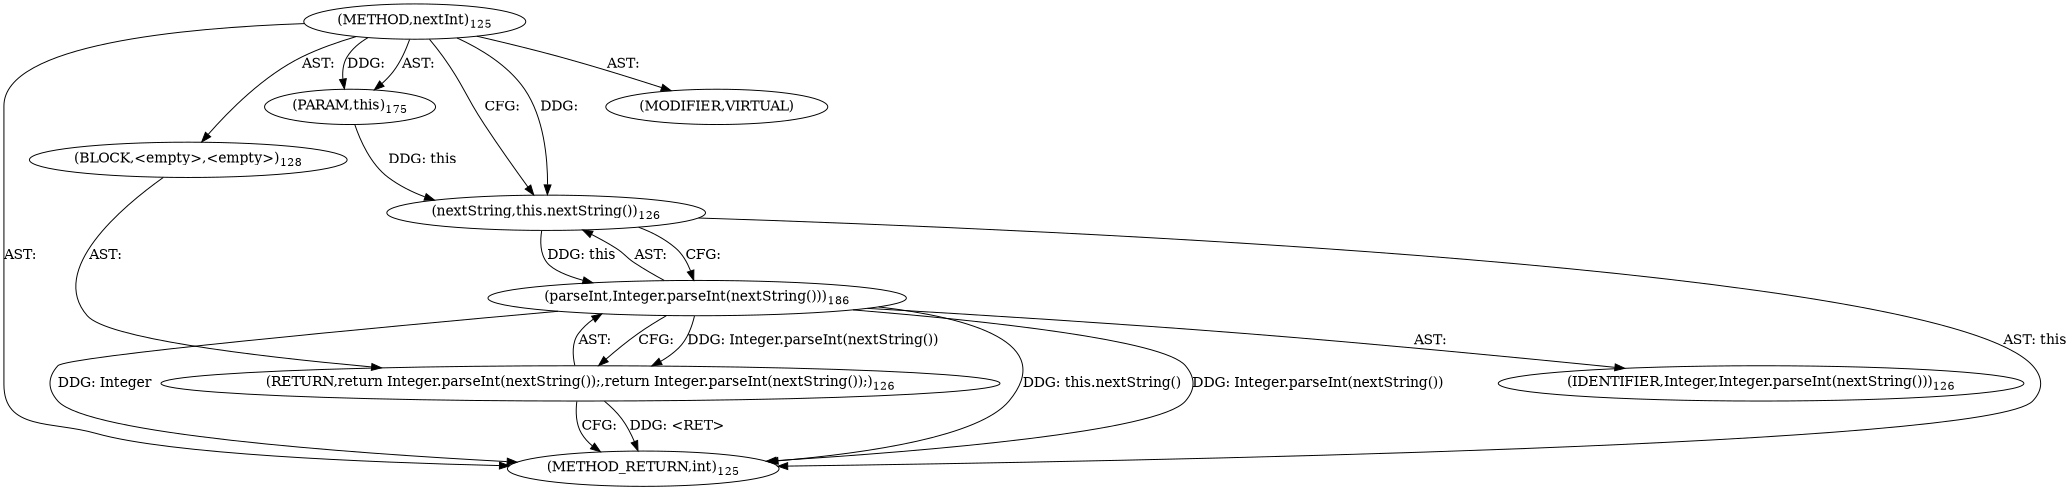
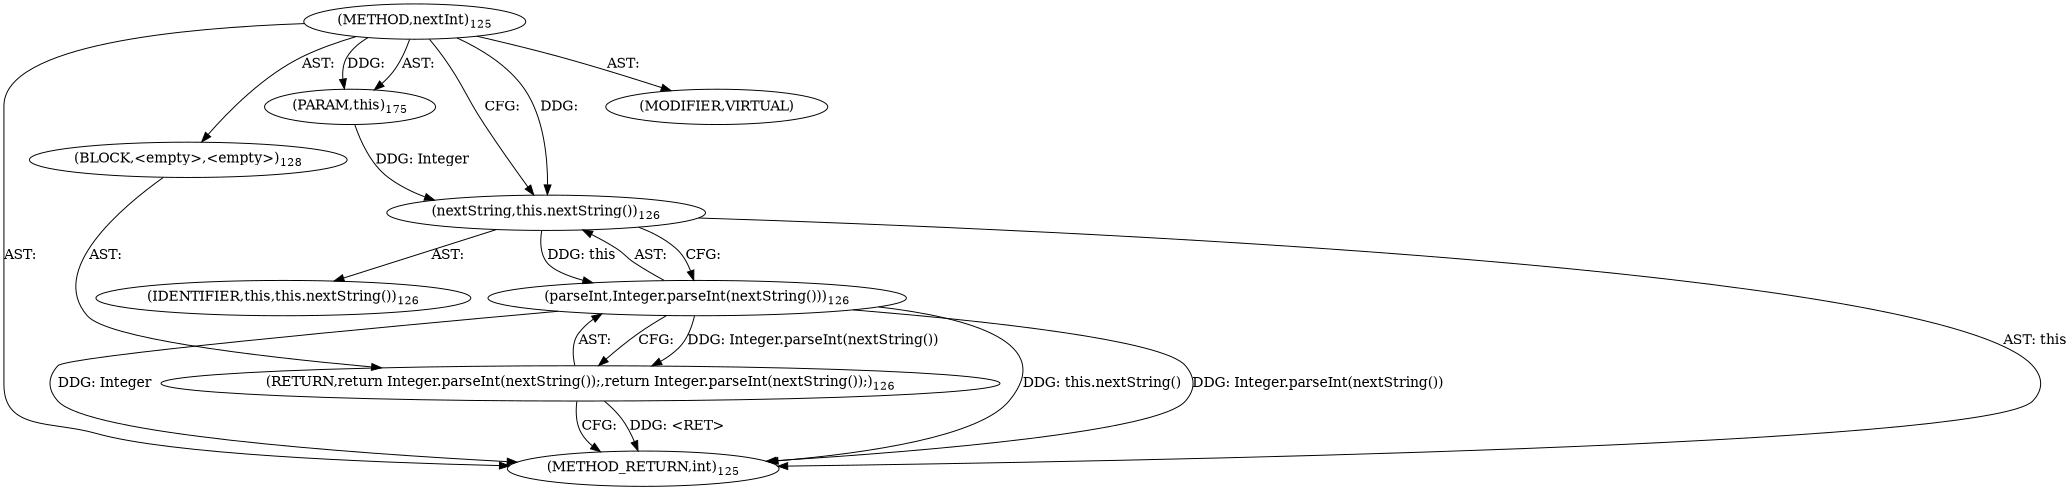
edge "(PARAM,this)" -> "(nextString,this.nextString())": label "DDG: this" -> "DDG: Integer"
node "(parseInt,Integer.parseInt(nextString()))": text "186" -> "126"
node "(IDENTIFIER,this,this.nextString())": added
node "(IDENTIFIER,Integer,Integer.parseInt(nextString()))": removed
